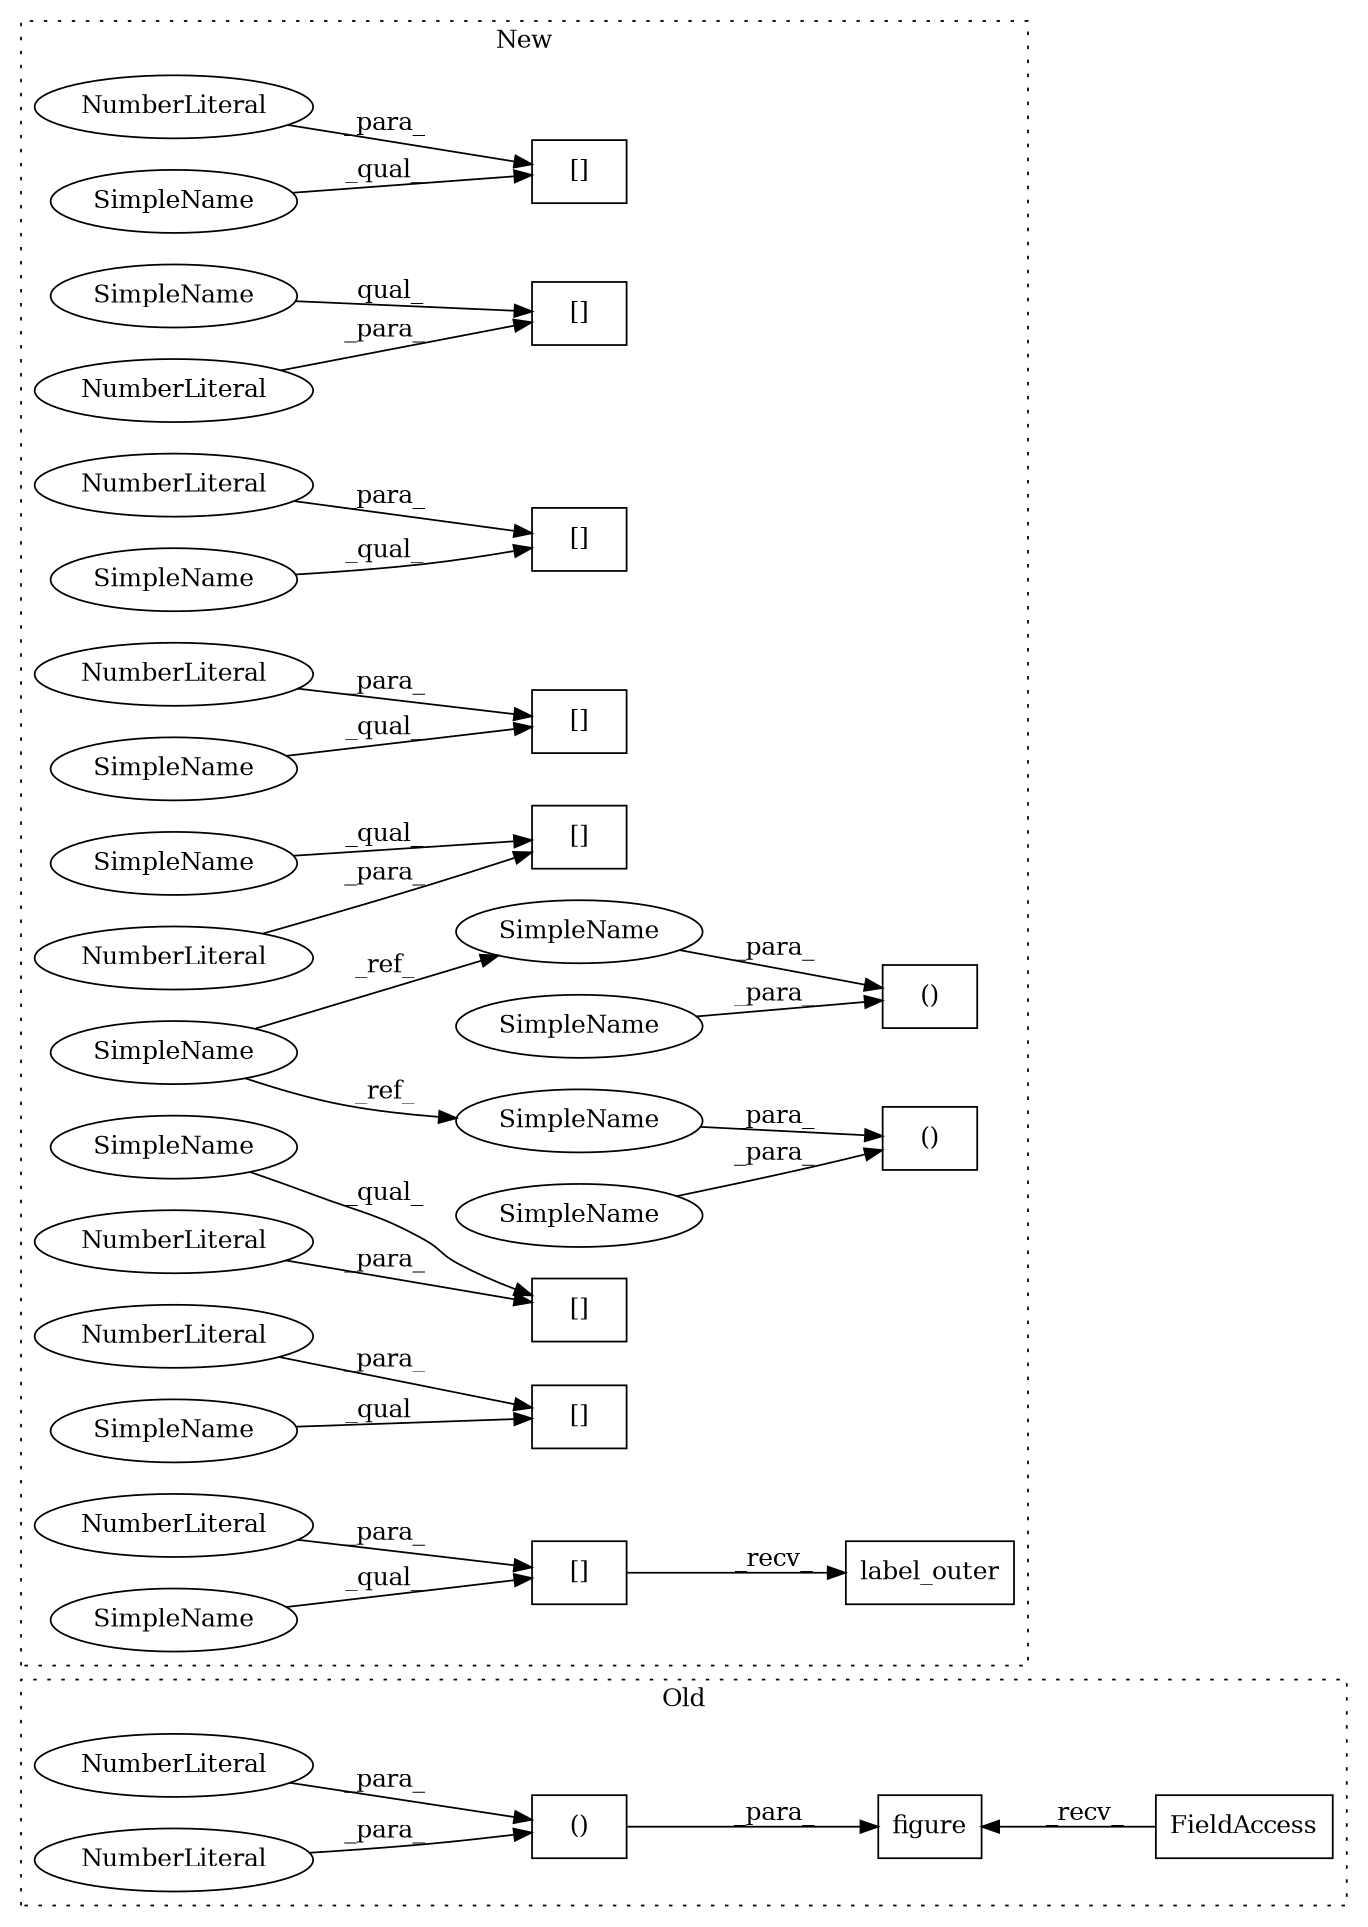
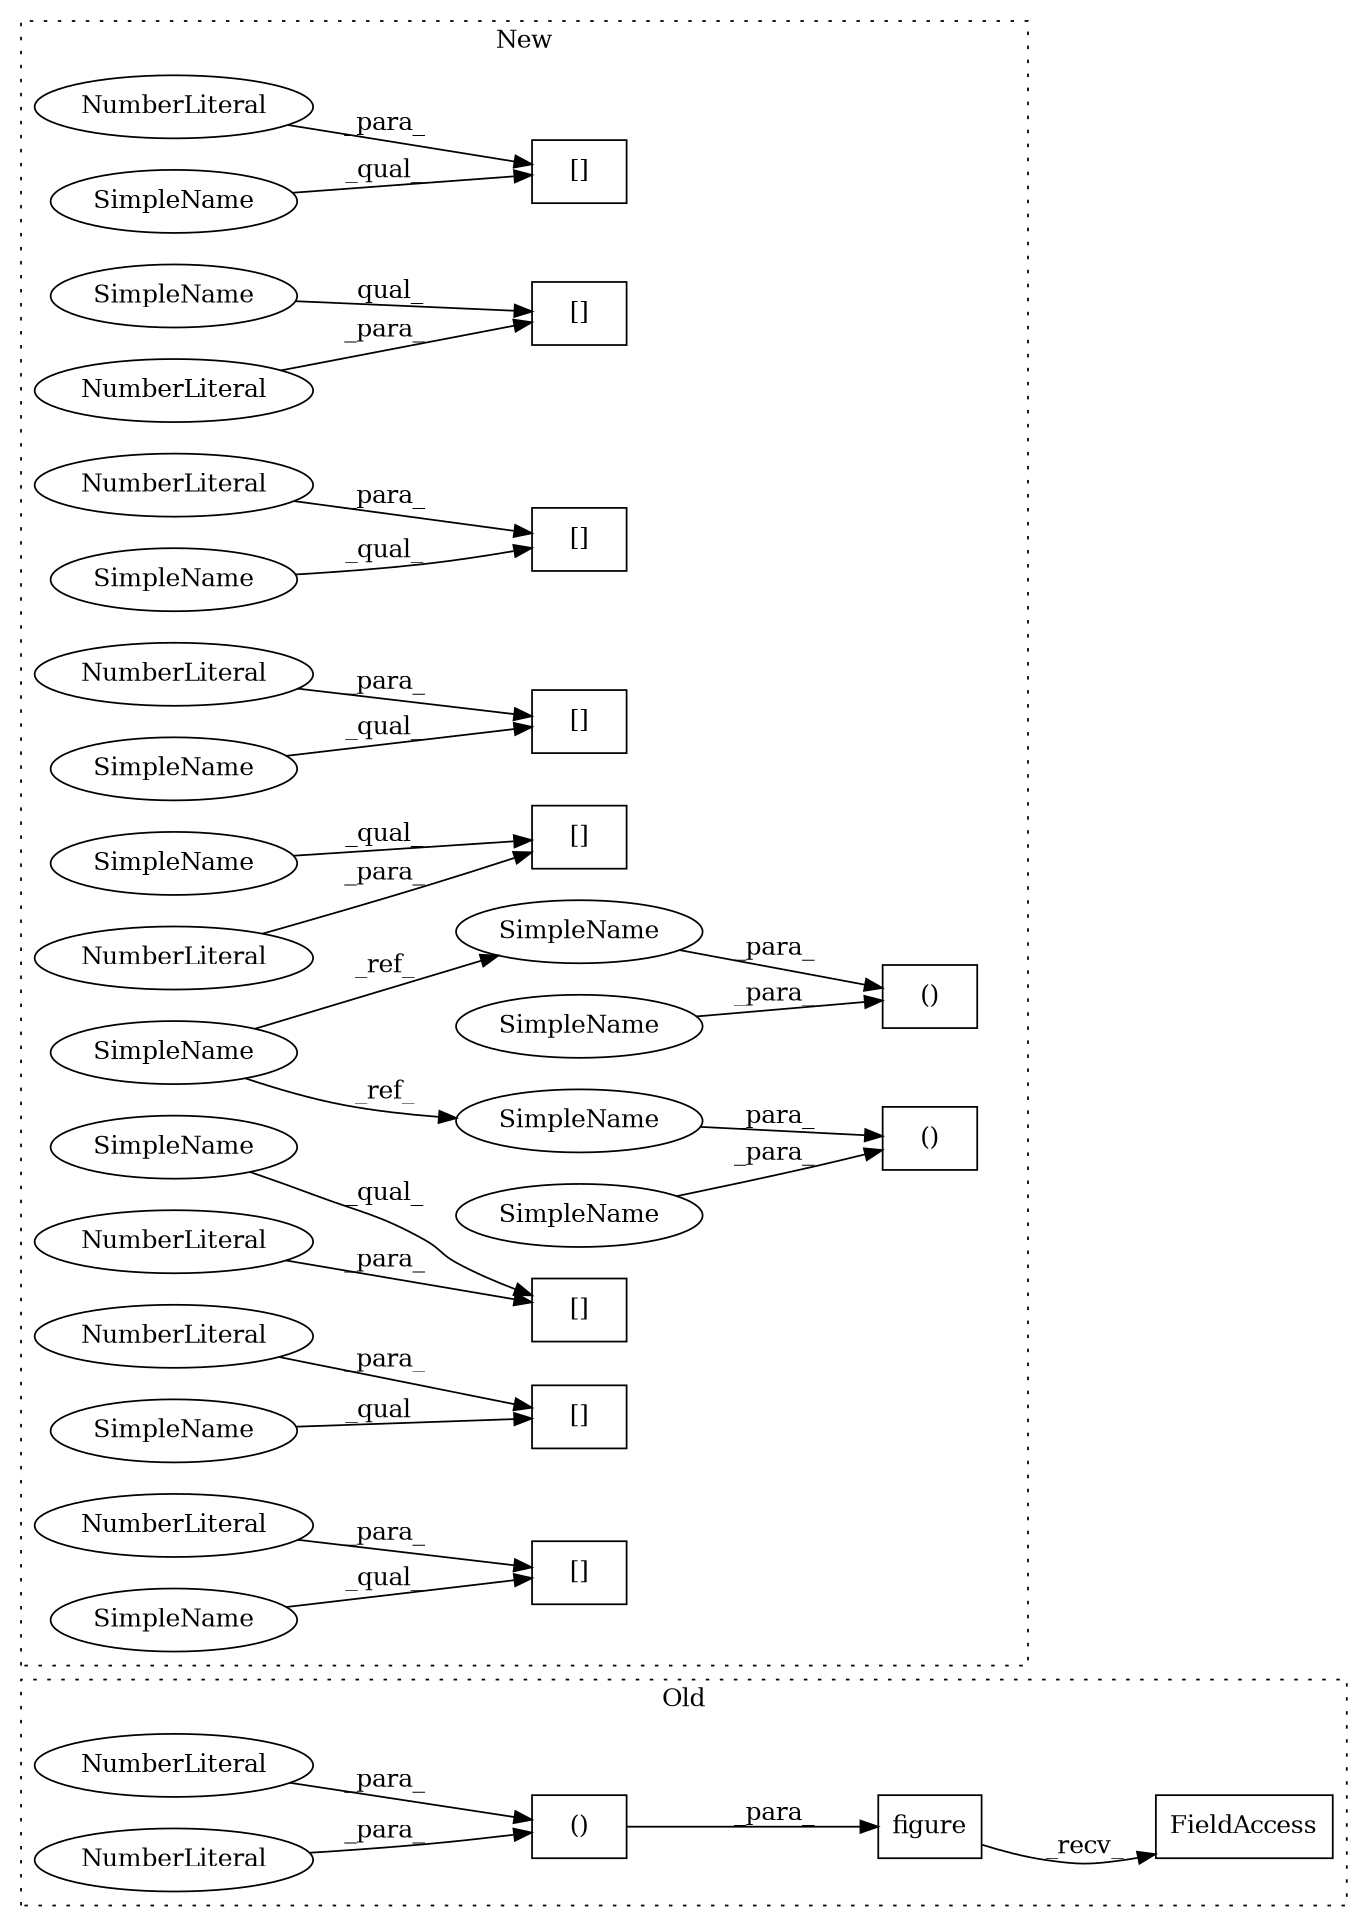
node "label_outer": removed
edge "FieldAccess" -> "figure": reversed
